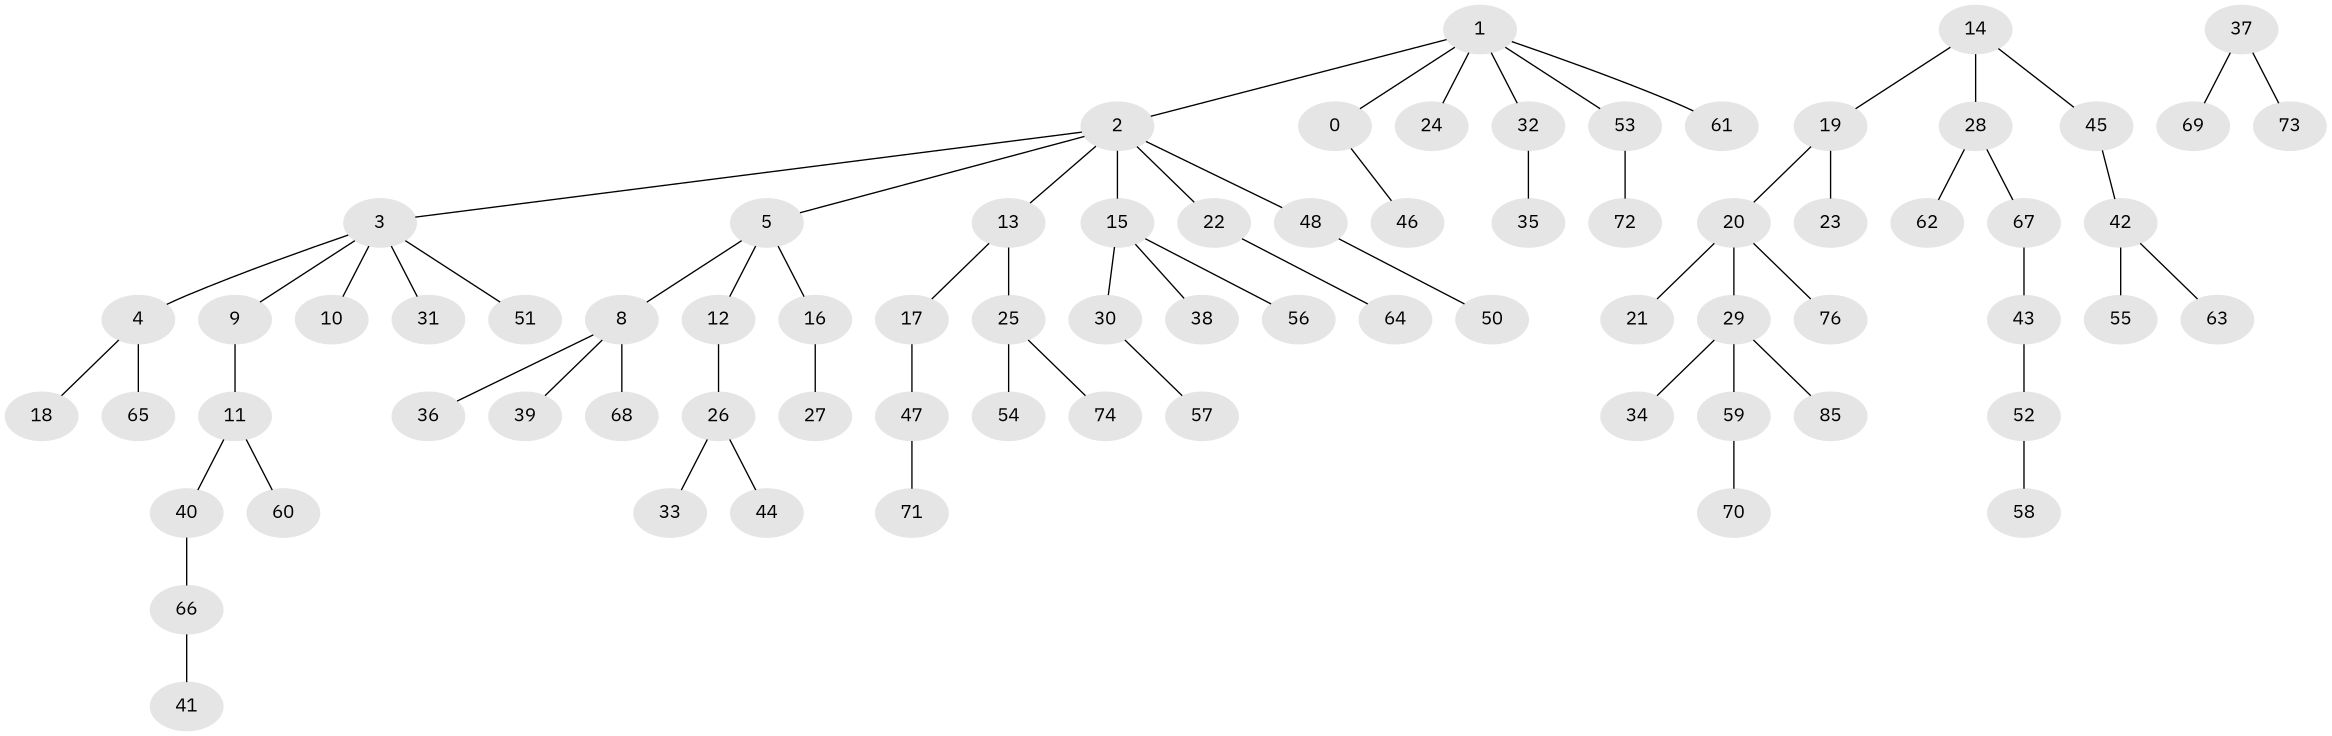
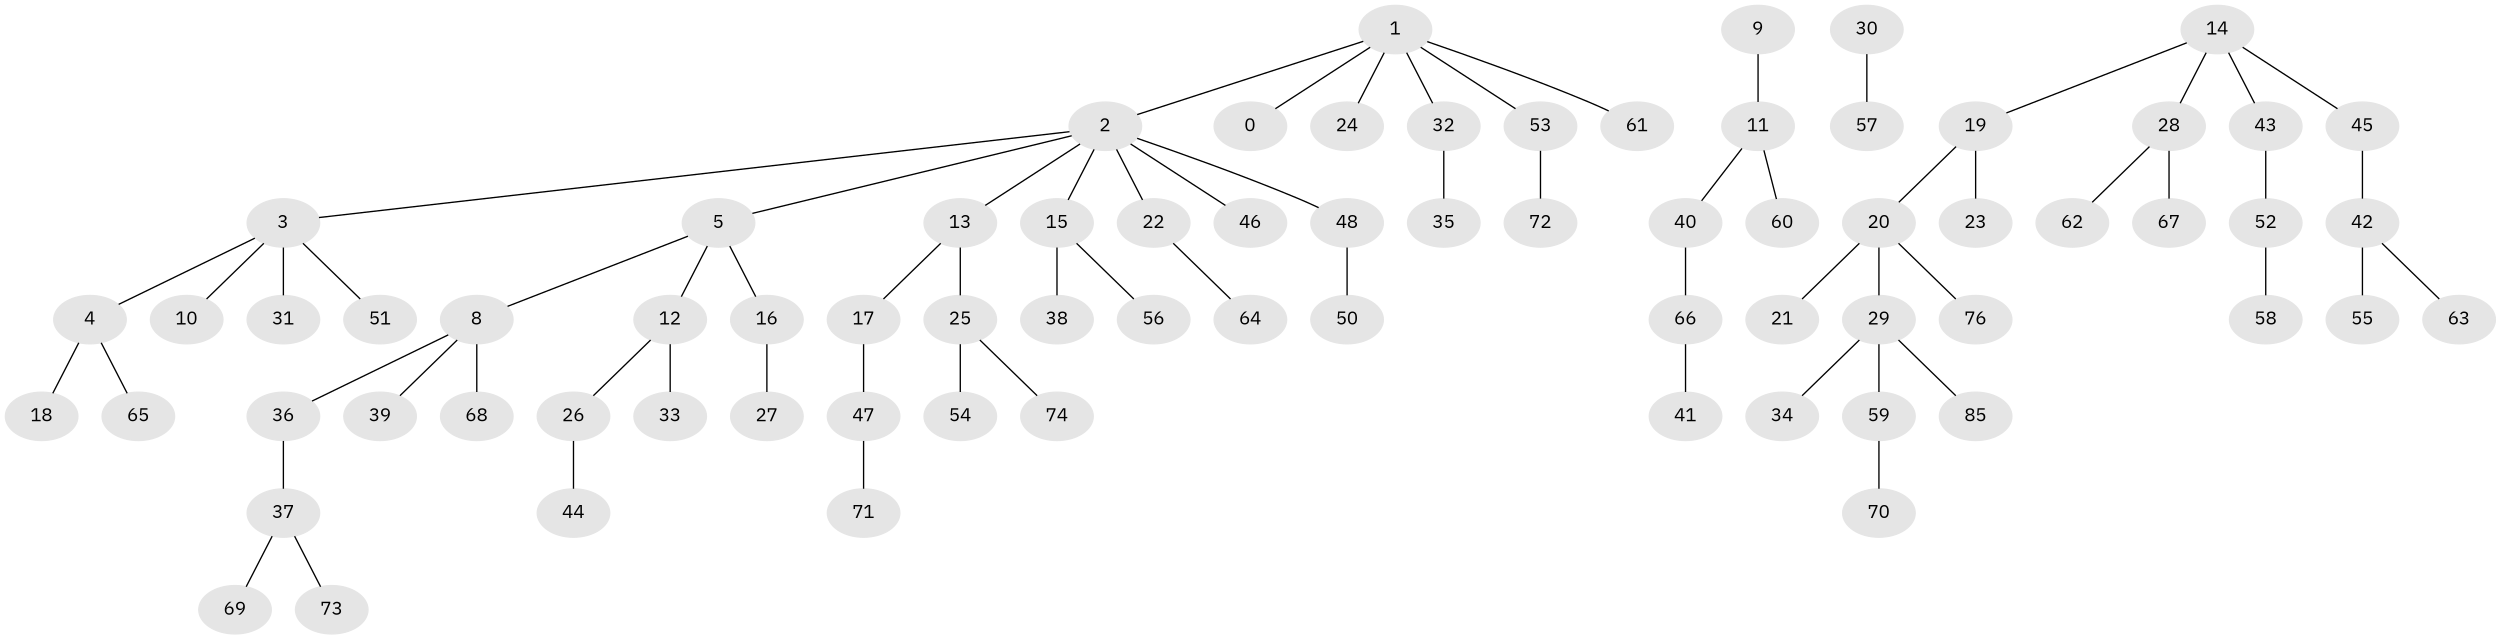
edge "0" -- "46": now "2" -- "46"
edge "3" -- "9": removed
edge "15" -- "30": removed
edge "67" -- "43": now "14" -- "43"
edge "36" -- "37": added
edge "26" -- "33": now "12" -- "33"
